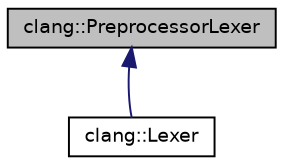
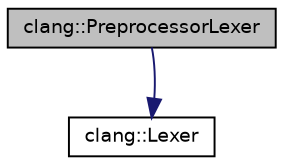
edge "clang::Lexer" -> "clang::PreprocessorLexer": reversed
